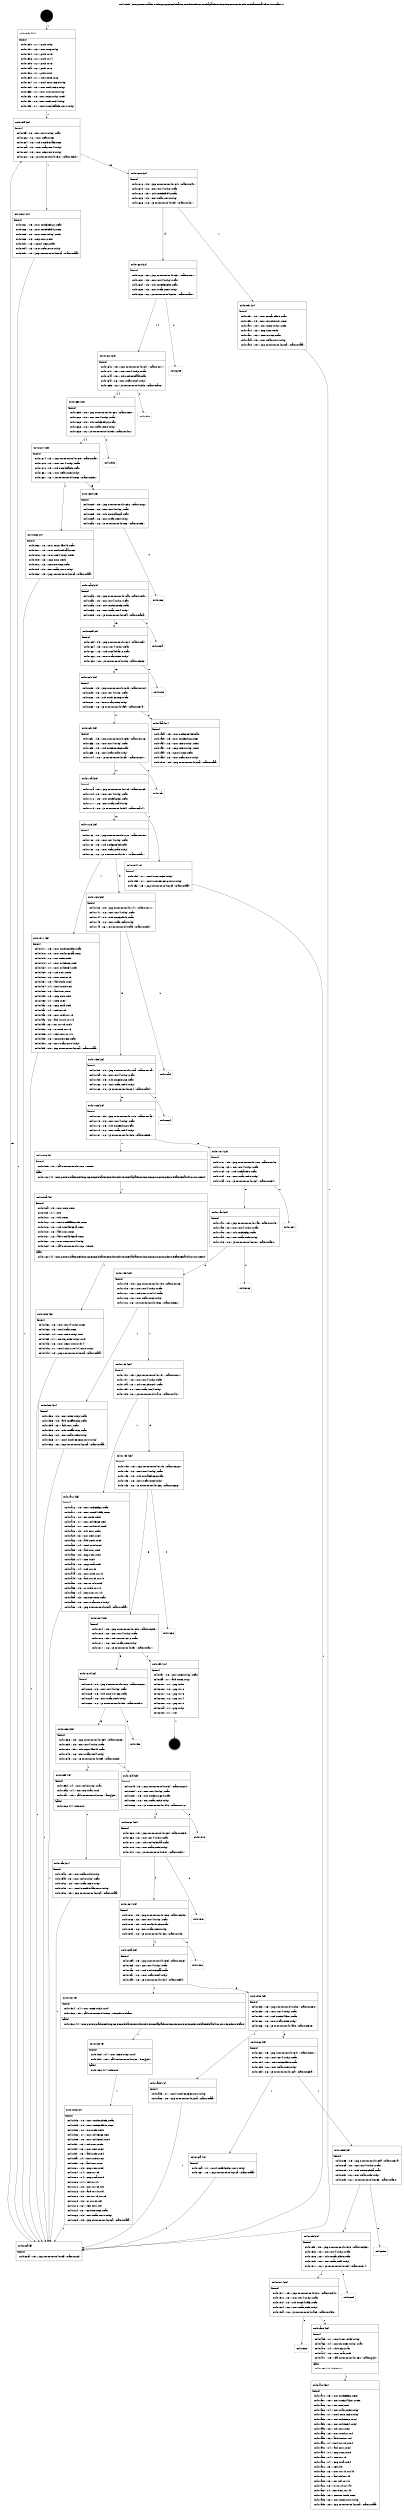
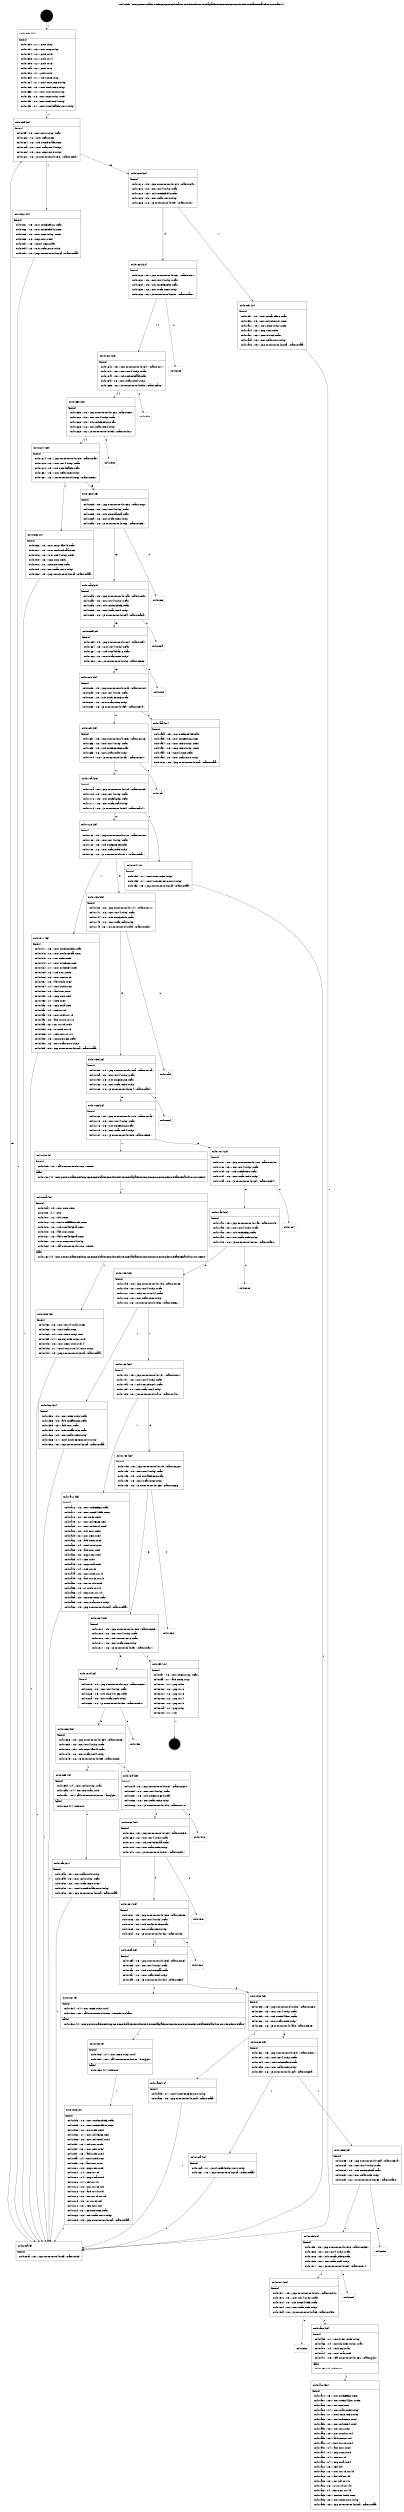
edge "0x40168d [25]" -> "0x4016a6 [25]": added, label "13"
